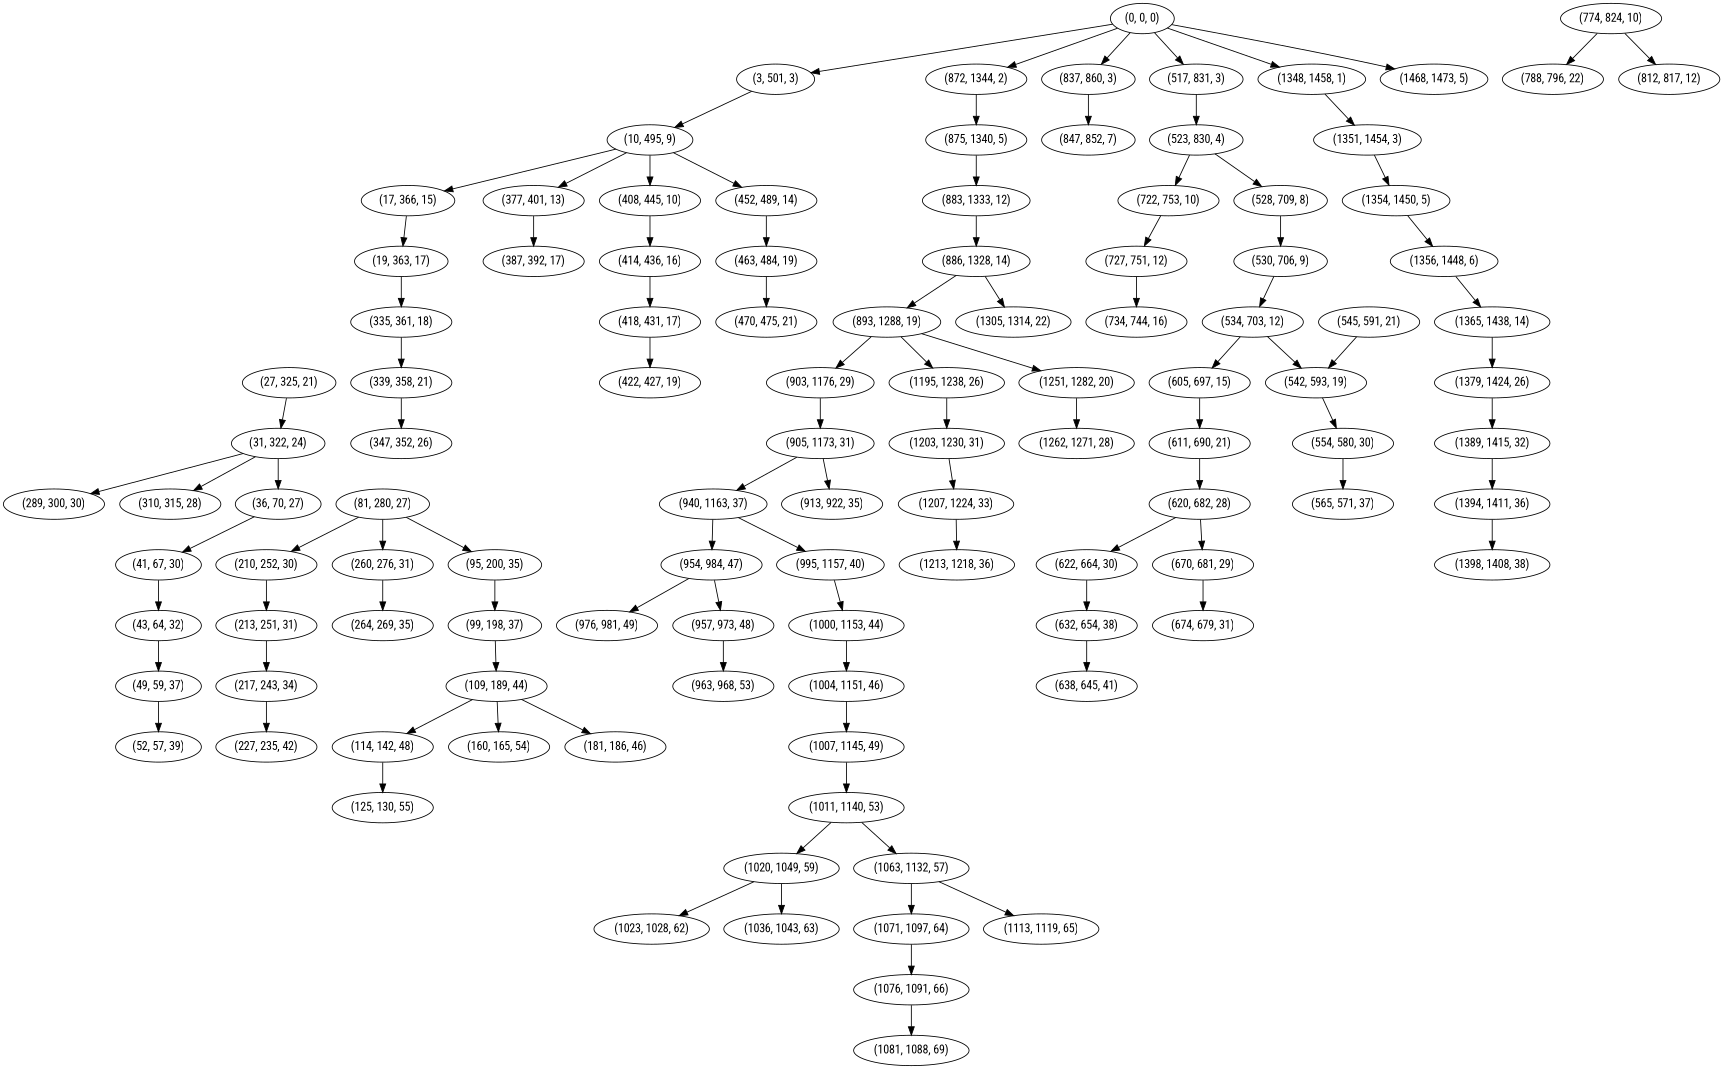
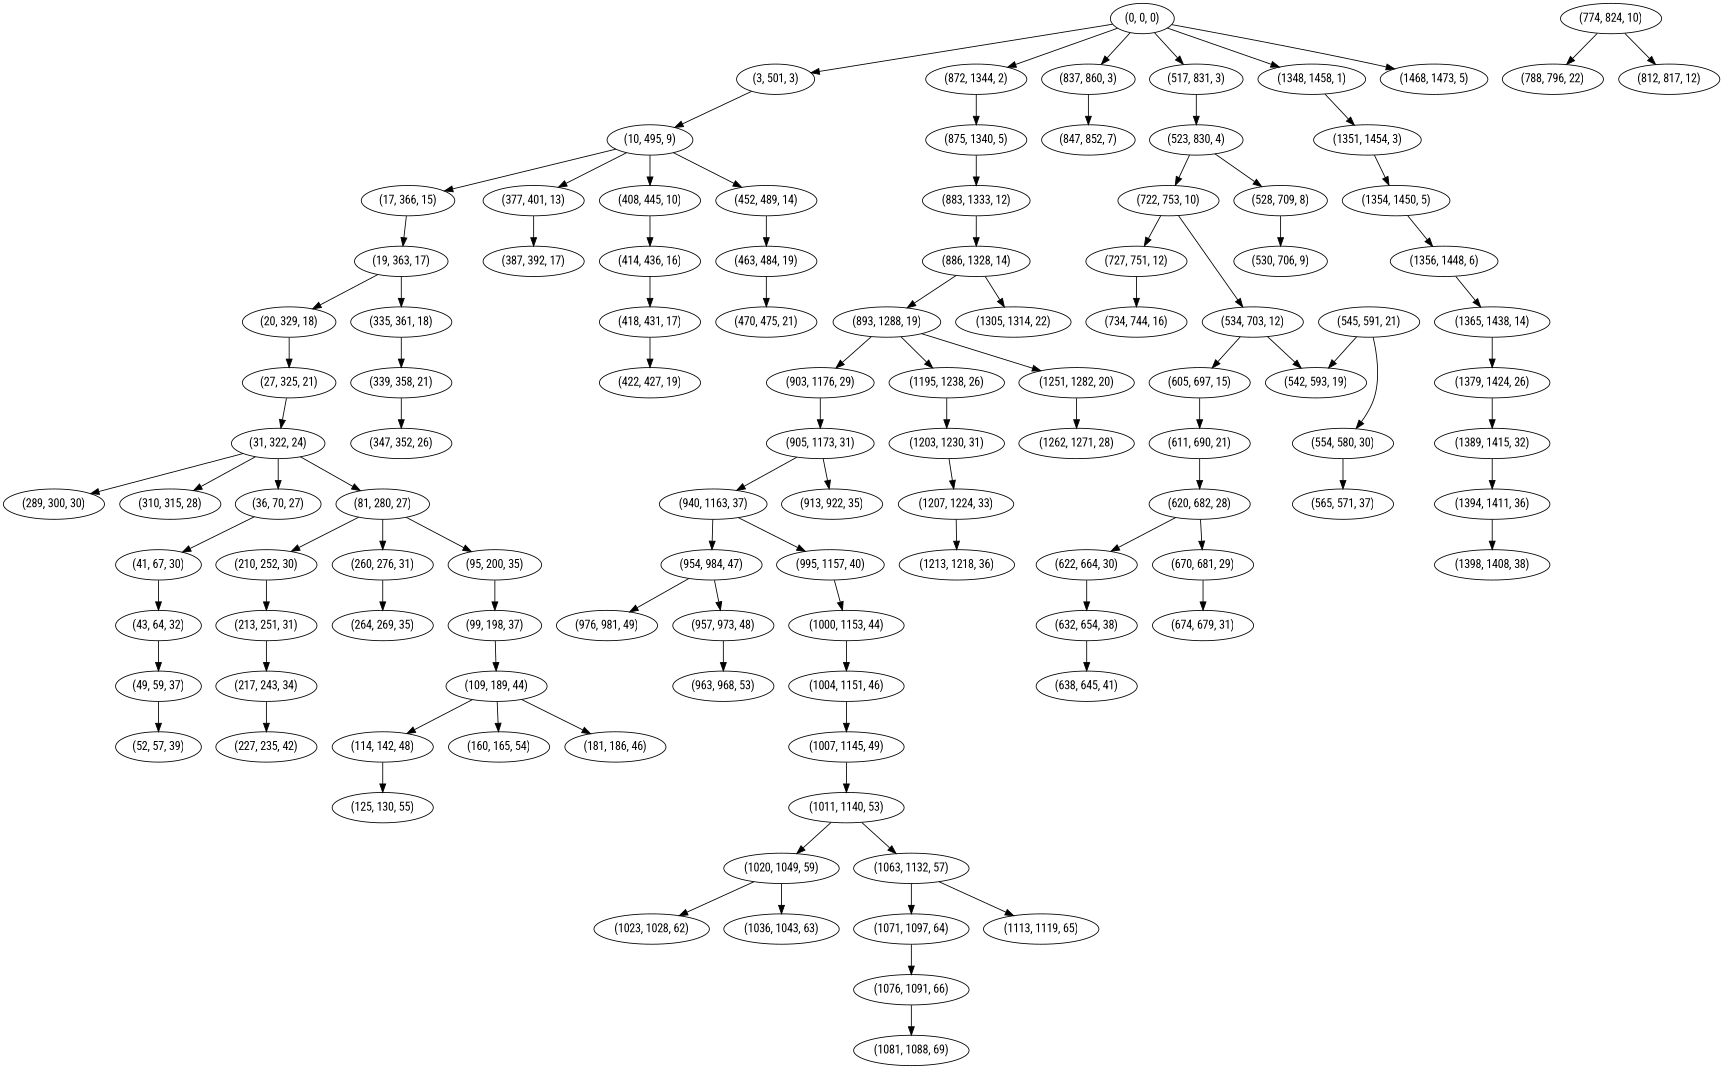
edge "(530, 706, 9)" -> "(534, 703, 12)": now "(722, 753, 10)" -> "(534, 703, 12)"
node "(20, 329, 18)": added
edge "(542, 593, 19)" -> "(554, 580, 30)": now "(545, 591, 21)" -> "(554, 580, 30)"
edge "(31, 322, 24)" -> "(81, 280, 27)": added
